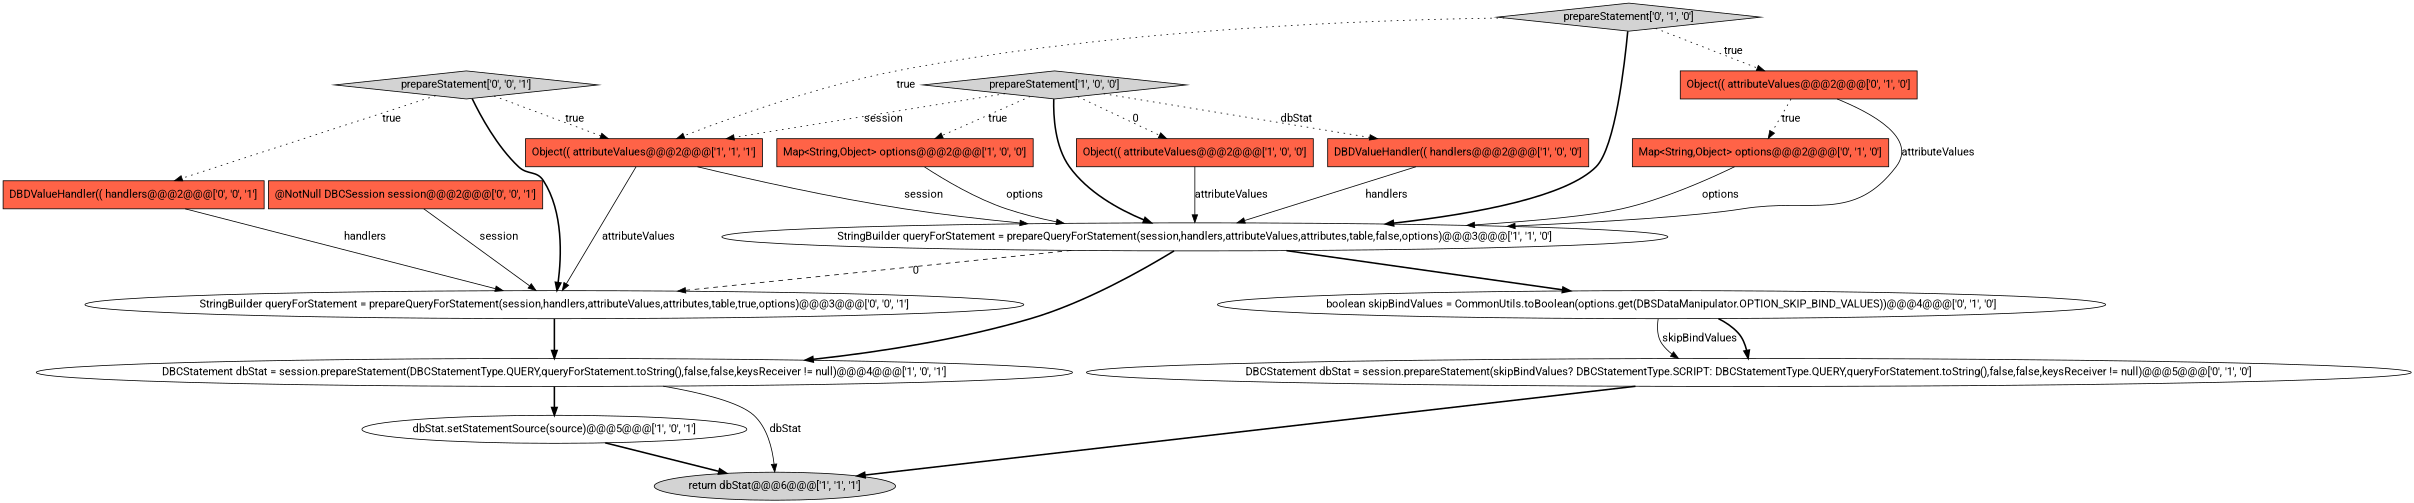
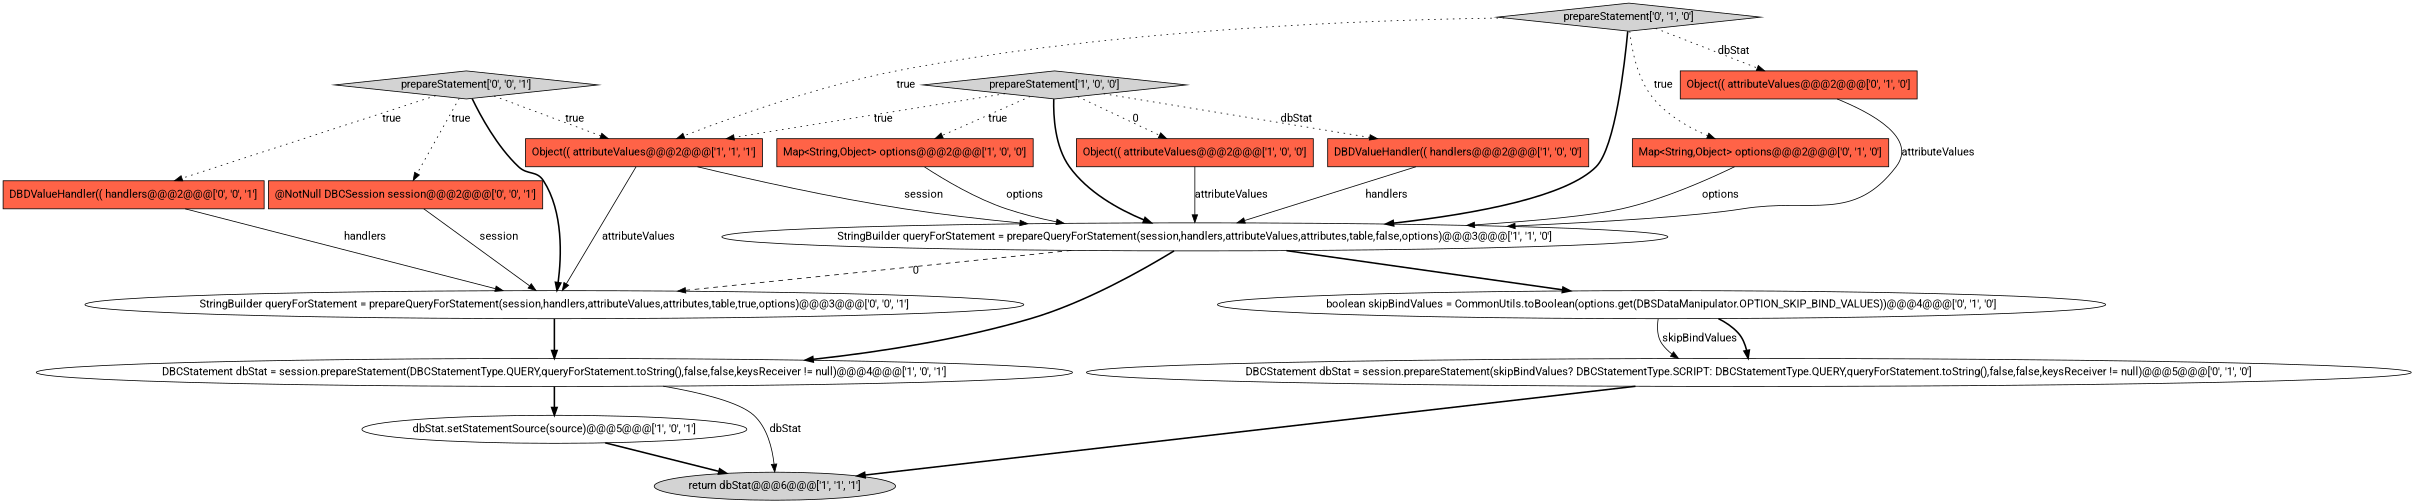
edge "prepareStatement['0', '1', '0']" -> "Object(( attributeValues@@@2@@@['0', '1', '0']": label "true" -> "dbStat"
edge "Object(( attributeValues@@@2@@@['0', '1', '0']" -> "Map<String,Object> options@@@2@@@['0', '1', '0']": now "prepareStatement['0', '1', '0']" -> "Map<String,Object> options@@@2@@@['0', '1', '0']"
edge "prepareStatement['1', '0', '0']" -> "Object(( attributeValues@@@2@@@['1', '1', '1']": label "session" -> "true"
edge "prepareStatement['0', '0', '1']" -> "@NotNull DBCSession session@@@2@@@['0', '0', '1']": added, label "true"
